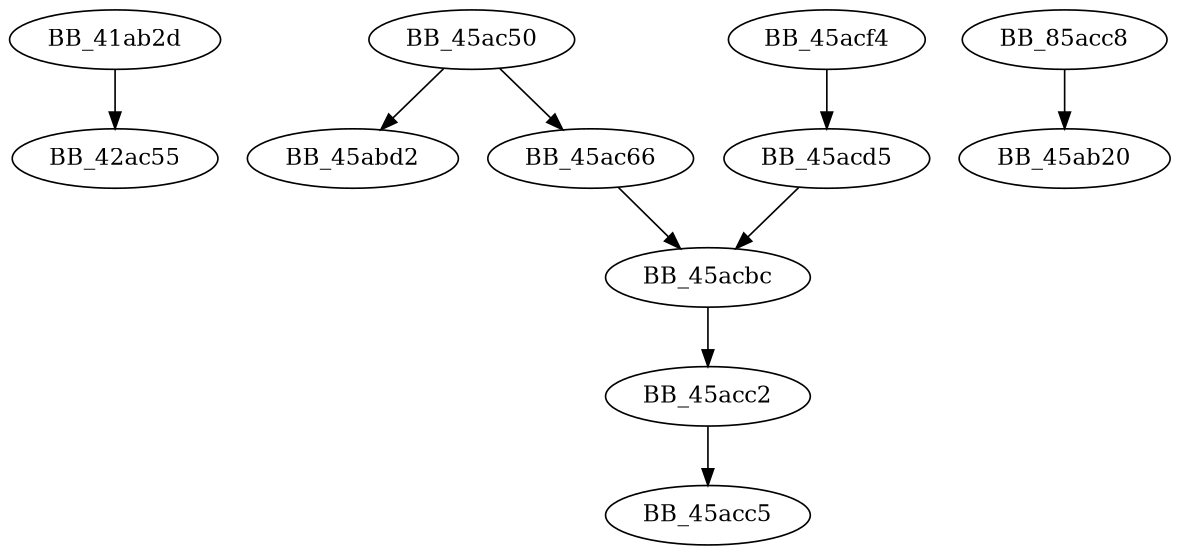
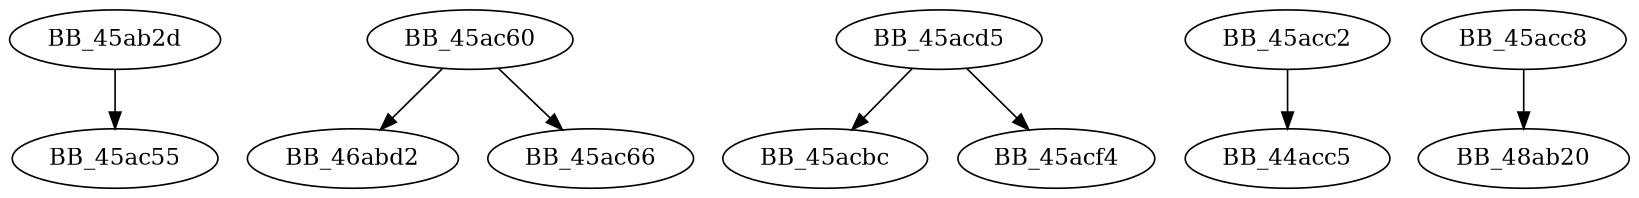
node "BB_41ab2d": label "BB_41ab2d" -> "BB_45ab2d"
node "BB_45ac50": label "BB_45ac50" -> "BB_45ac60"
node "BB_85acc8": label "BB_85acc8" -> "BB_45acc8"
edge "BB_45acf4" -> "BB_45acd5": reversed
node "BB_42ac55": label "BB_42ac55" -> "BB_45ac55"
node "BB_45abd2": label "BB_45abd2" -> "BB_46abd2"
node "BB_45ab20": label "BB_45ab20" -> "BB_48ab20"
edge "BB_45ac66" -> "BB_45acbc": removed
edge "BB_45acbc" -> "BB_45acc2": removed
node "BB_45acc5": label "BB_45acc5" -> "BB_44acc5"
